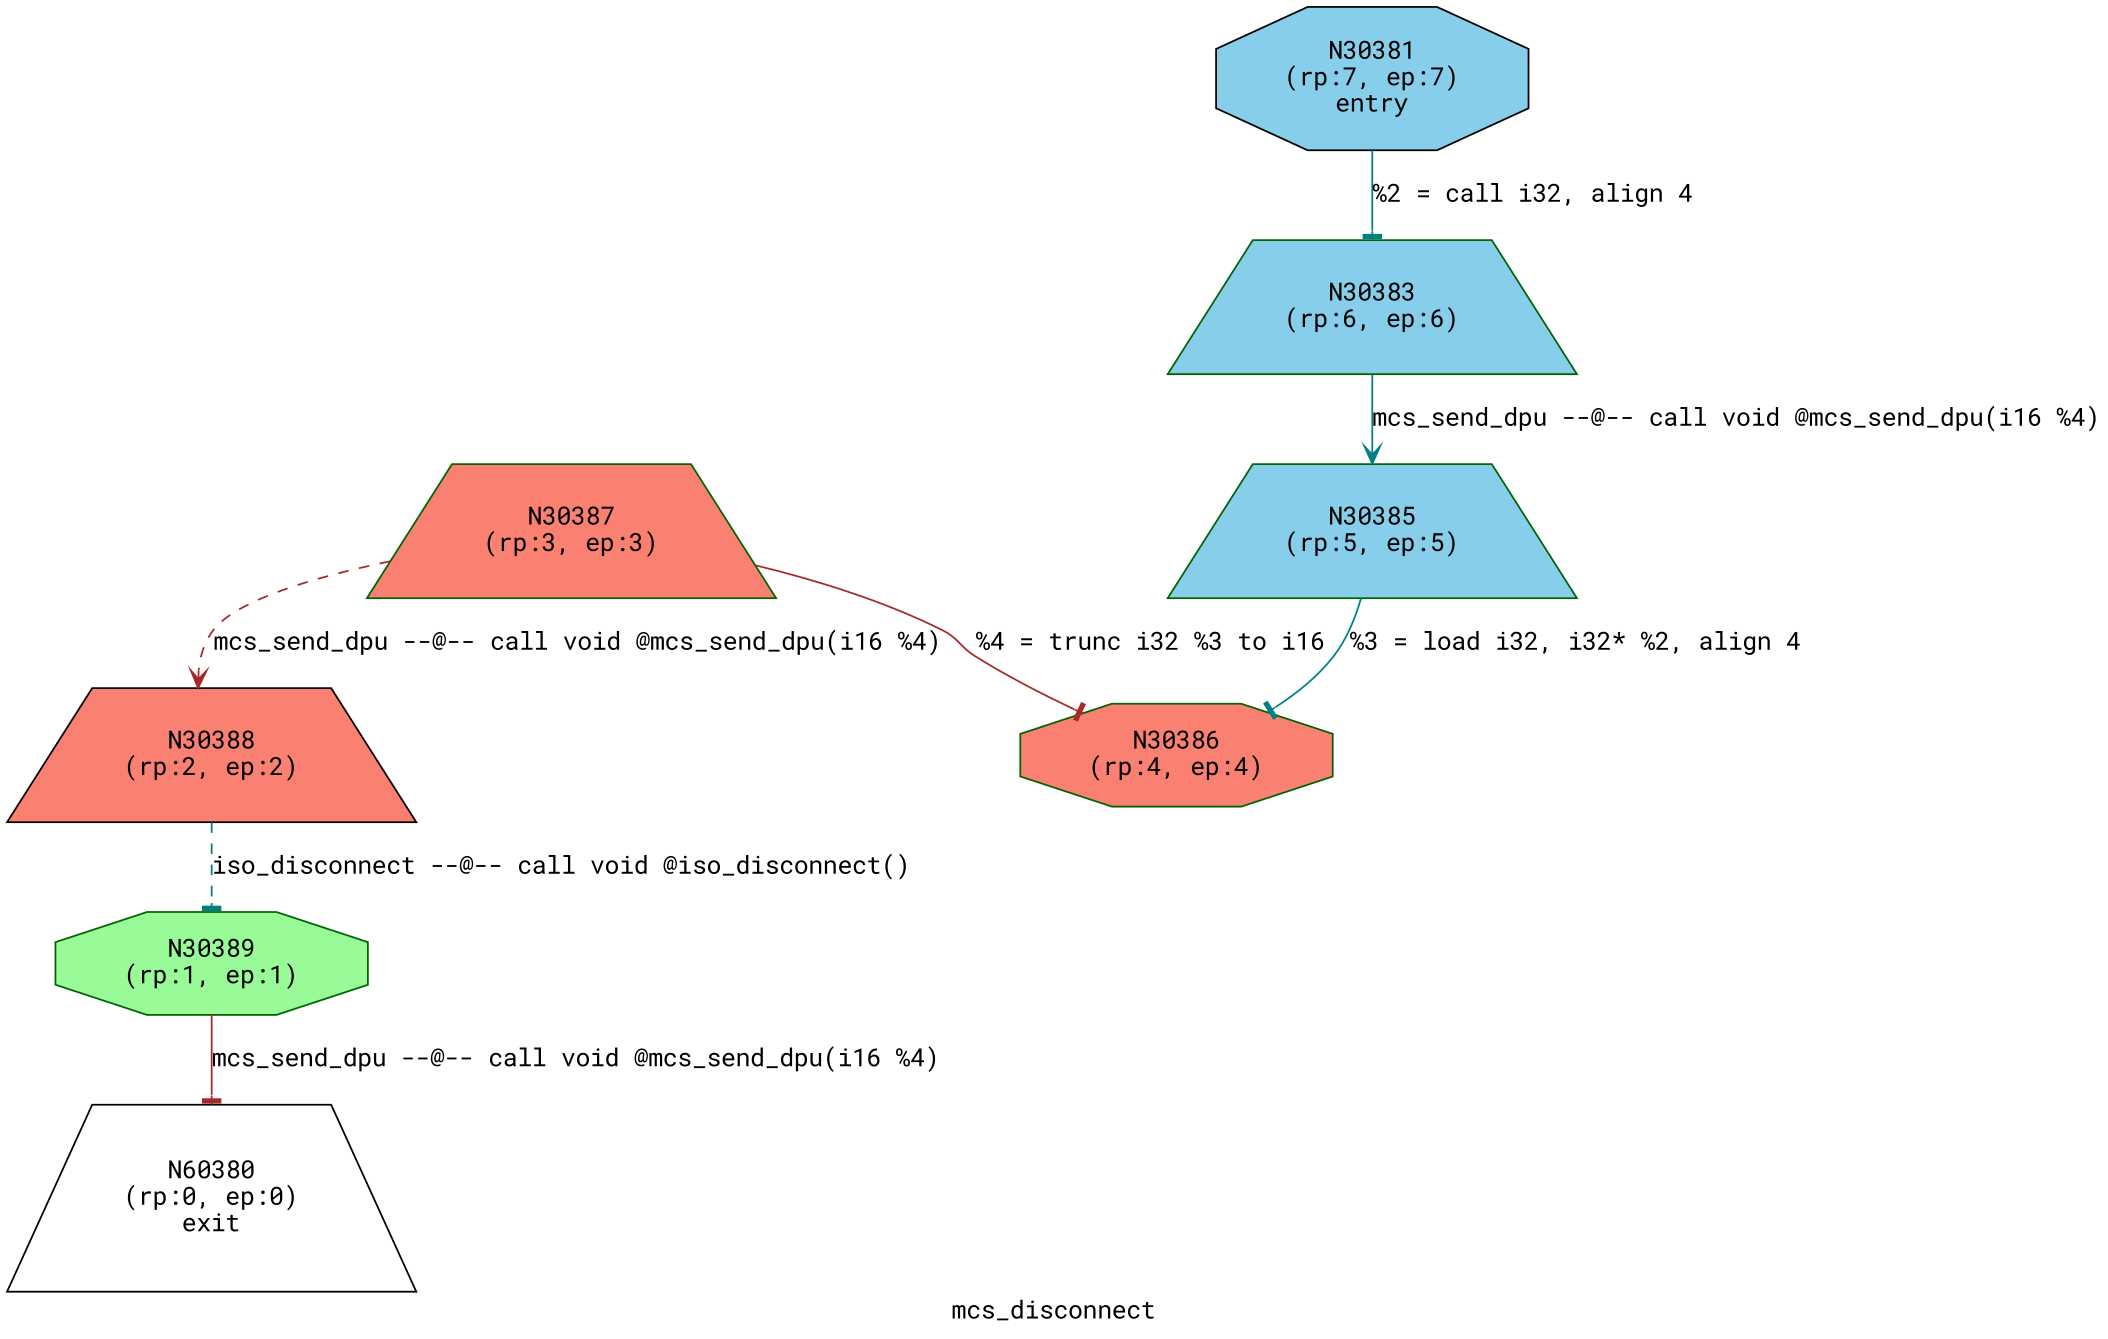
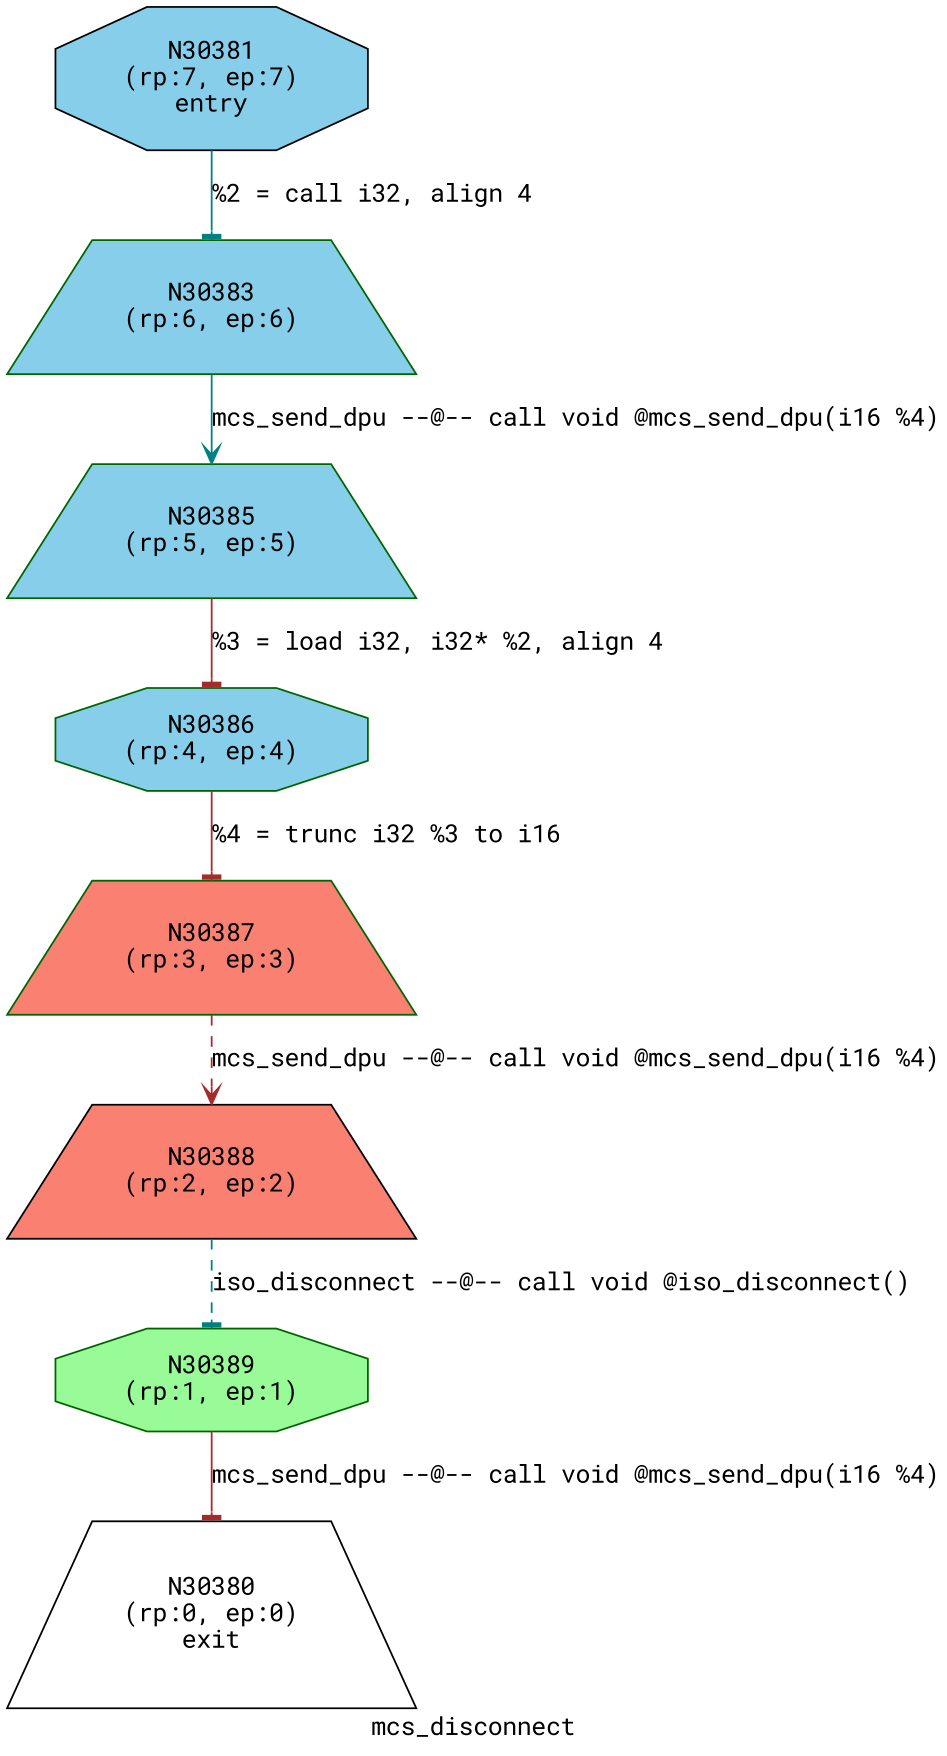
edge "N30387 (rp:3, ep:3)" -> "N30386 (rp:4, ep:4)": reversed
edge "N30385 (rp:5, ep:5)" -> "N30386 (rp:4, ep:4)": color teal -> brown
node "N30386 (rp:4, ep:4)": fillcolor salmon -> skyblue
node "N60380 (rp:0, ep:0) exit": label "N60380 (rp:0, ep:0) exit" -> "N30380 (rp:0, ep:0) exit"
